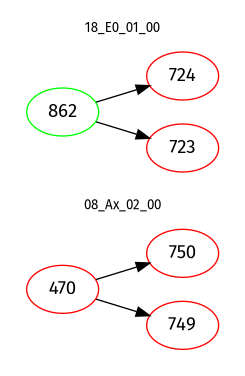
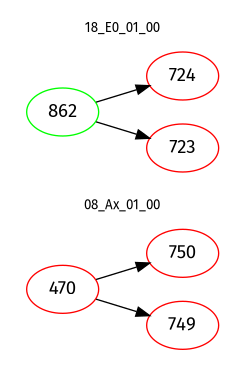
cluster "08_Ax_02_00": label "08_Ax_02_00" -> "08_Ax_01_00"
